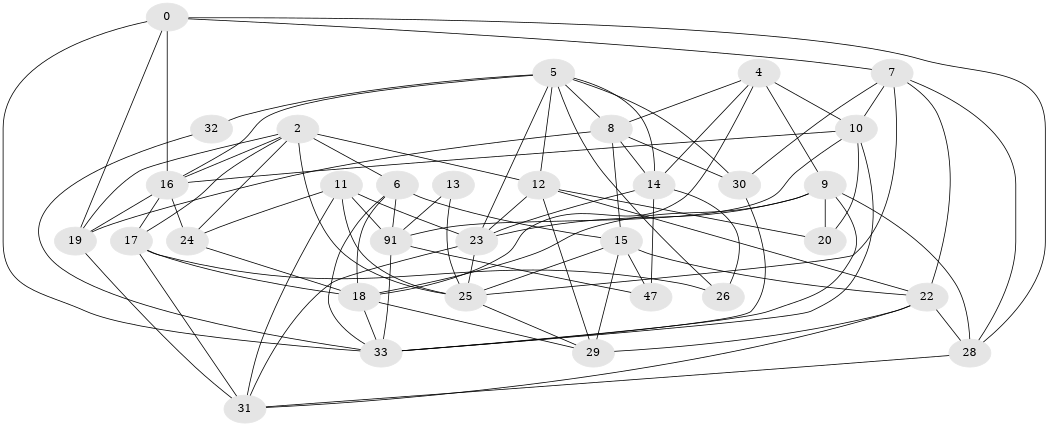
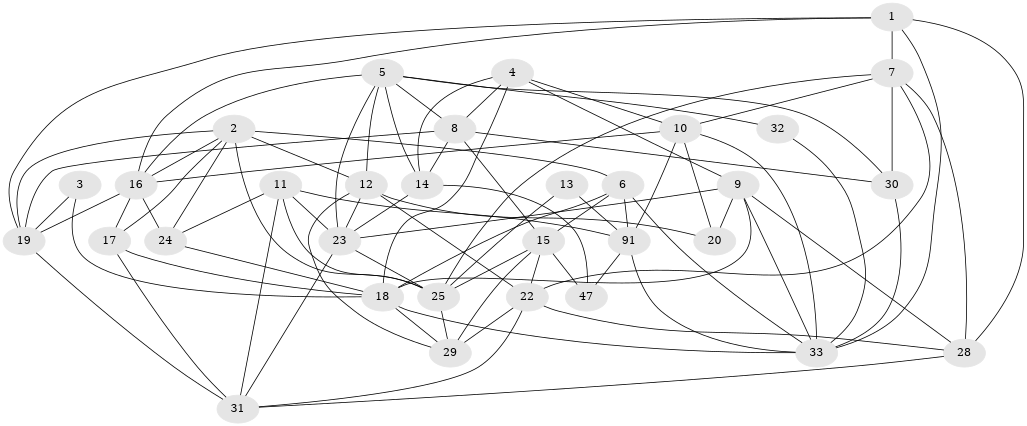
node "0": label "0" -> "1"
node "3": added
node "26": removed
